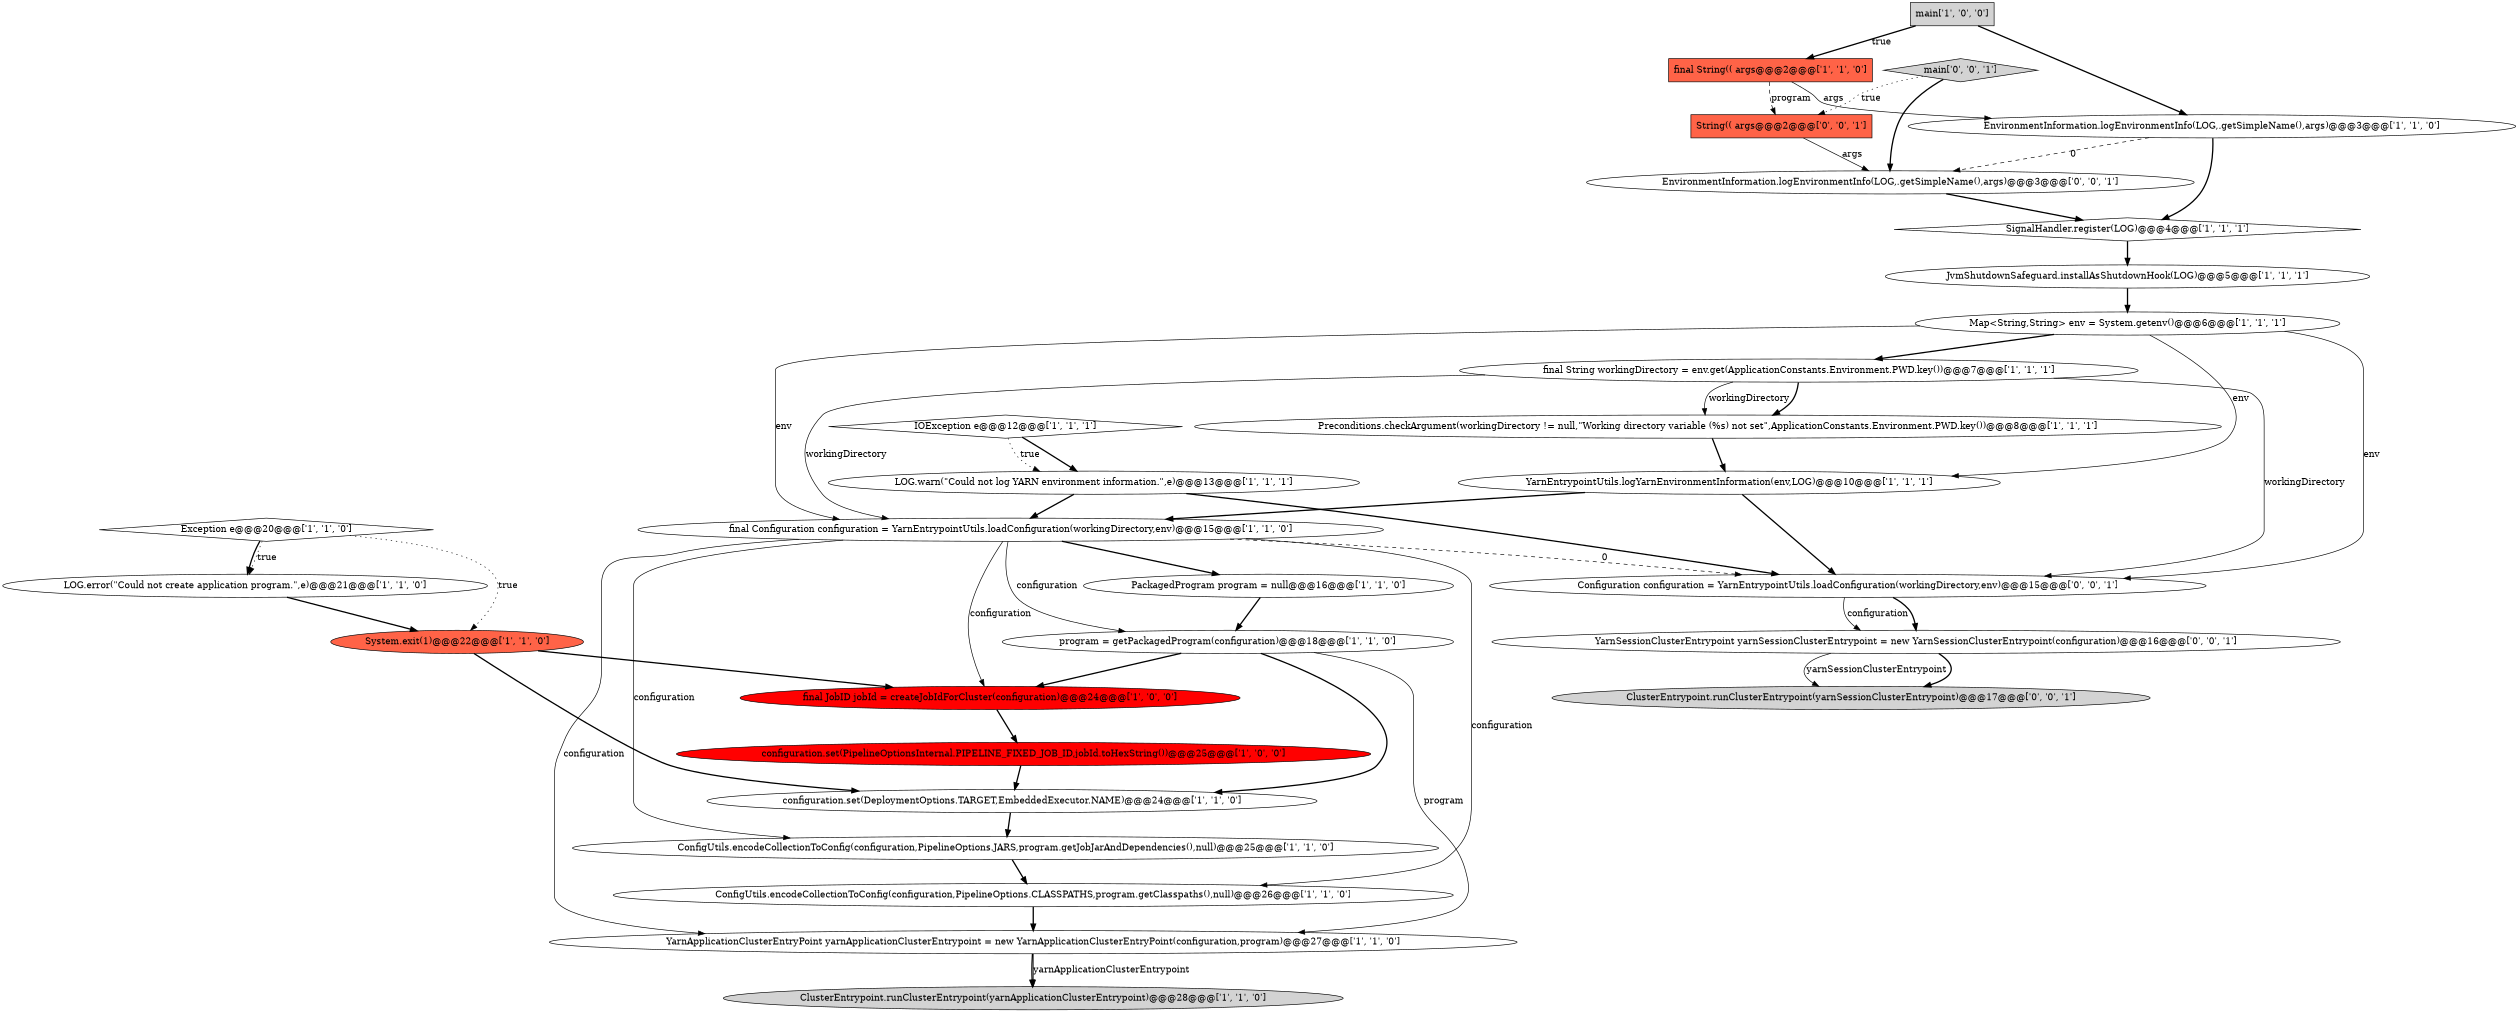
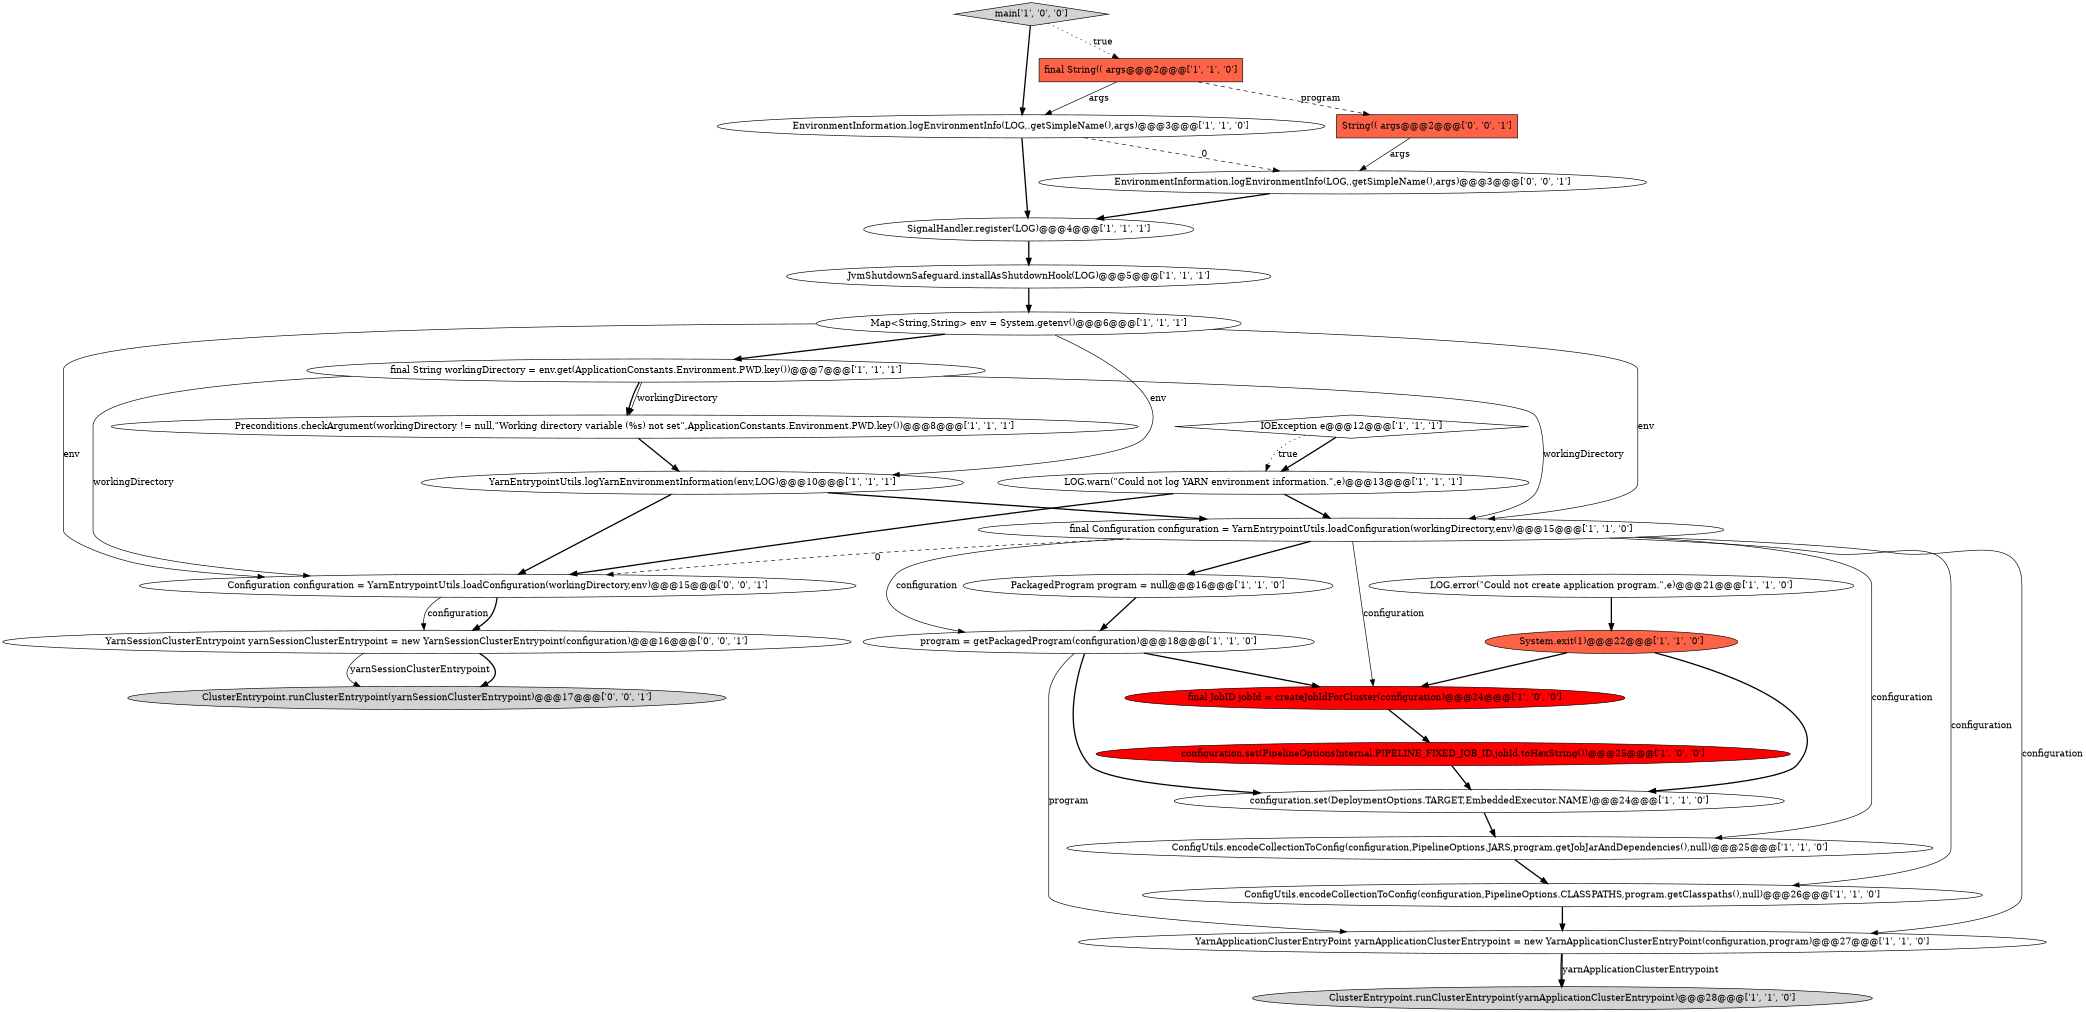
node "main['1', '0', '0']": shape box -> diamond
edge "main['1', '0', '0']" -> "final String(( args@@@2@@@['1', '1', '0']": style bold -> dotted
node "main['0', '0', '1']": removed
node "SignalHandler.register(LOG)@@@4@@@['1', '1', '1']": shape diamond -> ellipse
node "Exception e@@@20@@@['1', '1', '0']": removed
